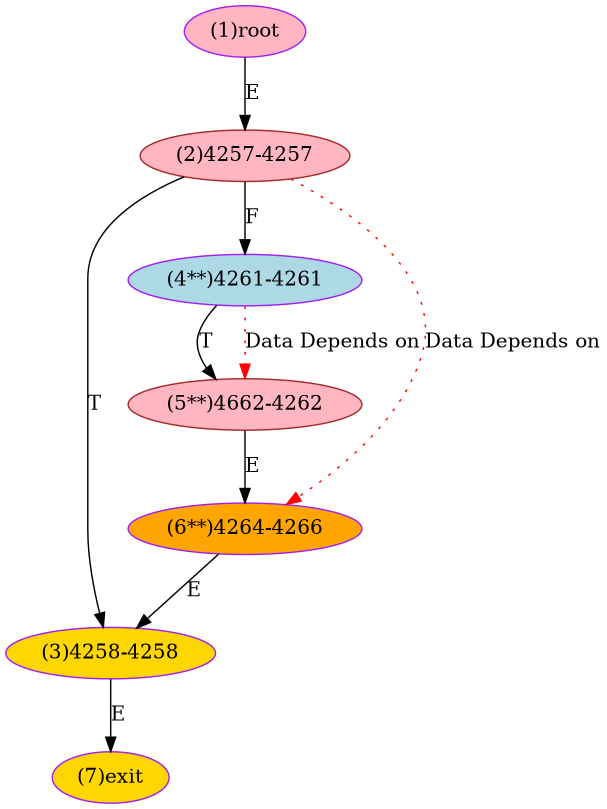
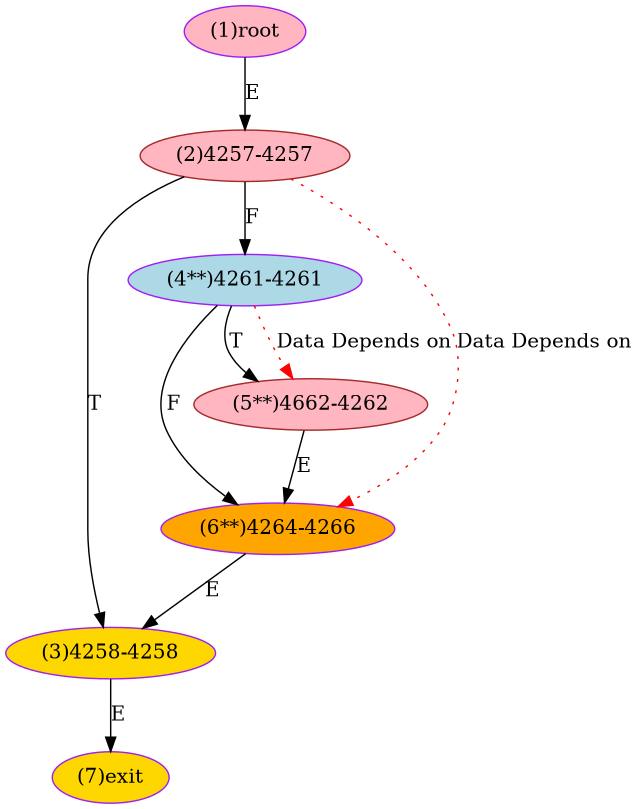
edge "(4**)4261-4261" -> "(6**)4264-4266": added, label "F"
